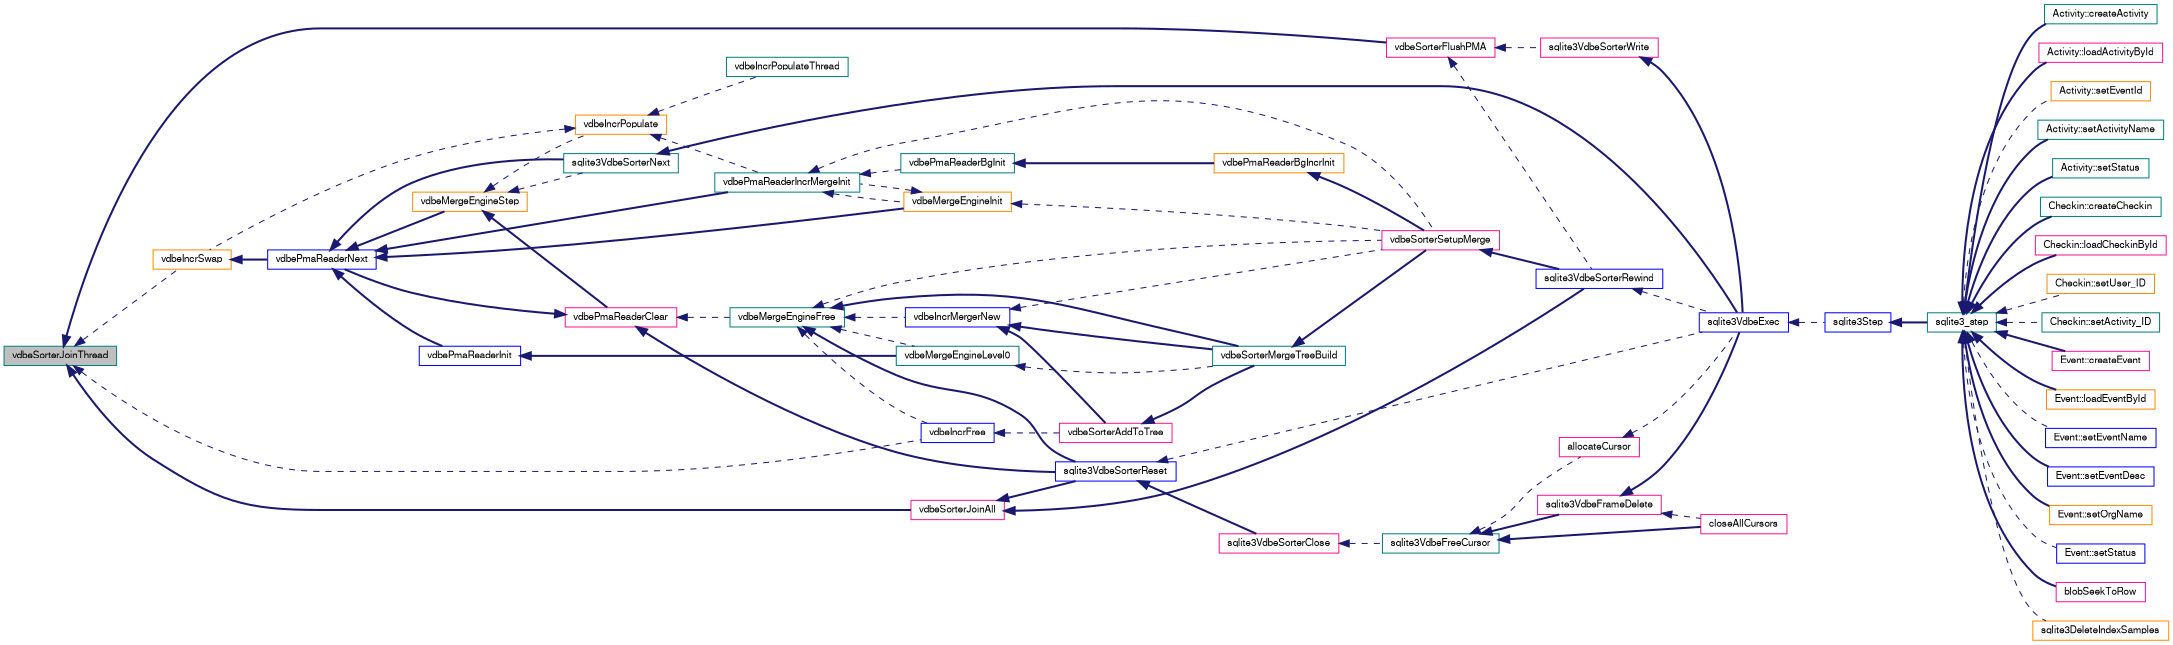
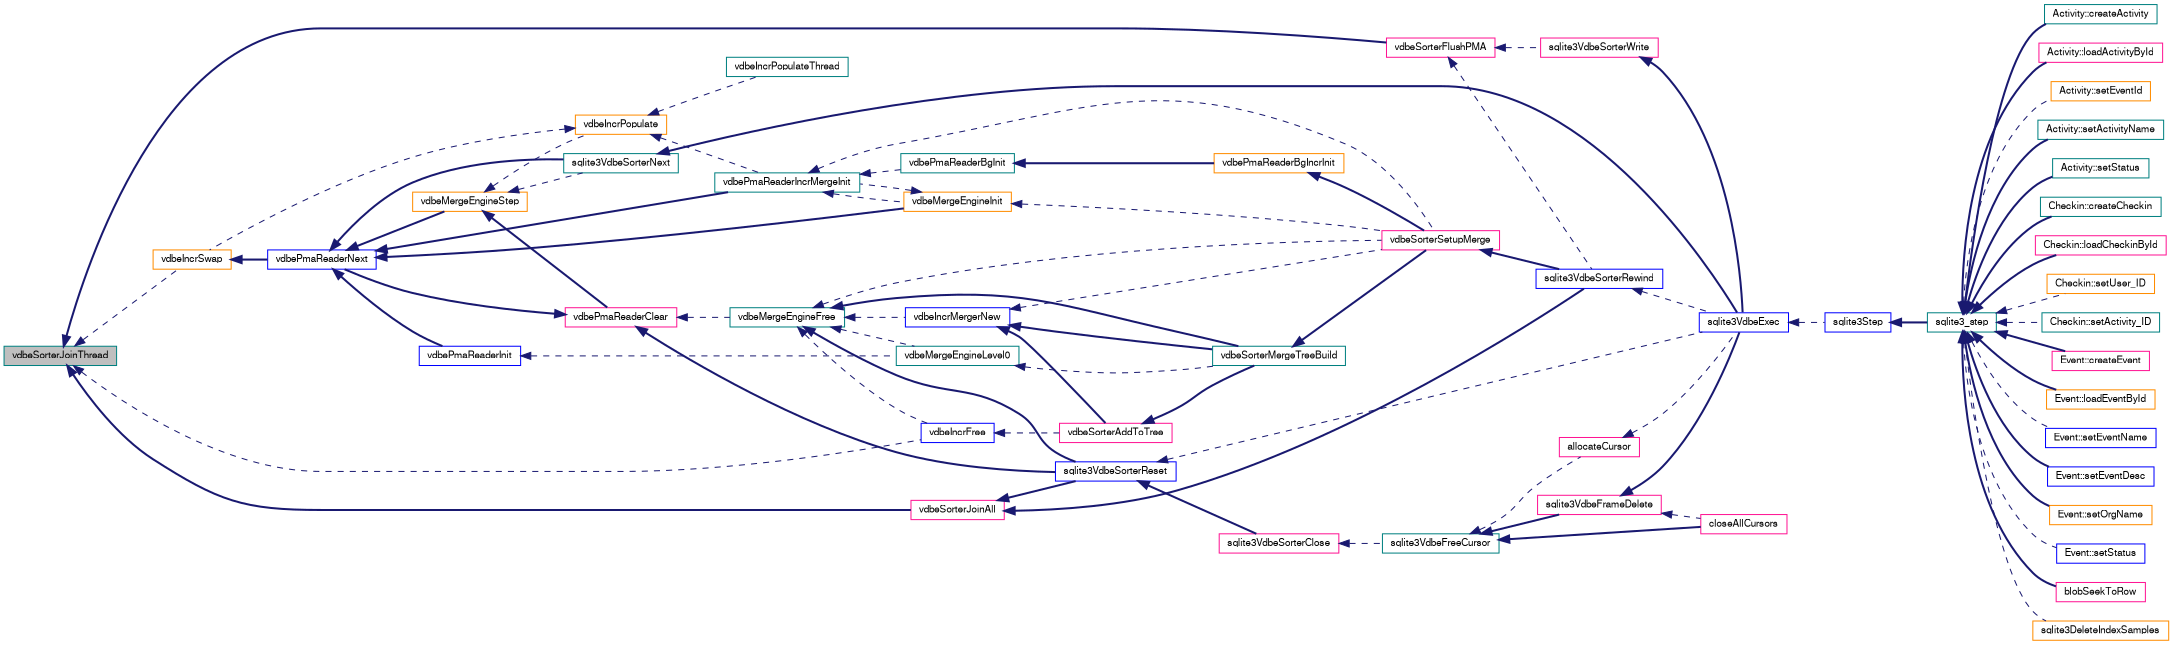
edge "vdbeMergeEngineLevel0" -> "vdbePmaReaderInit": style bold -> dashed
